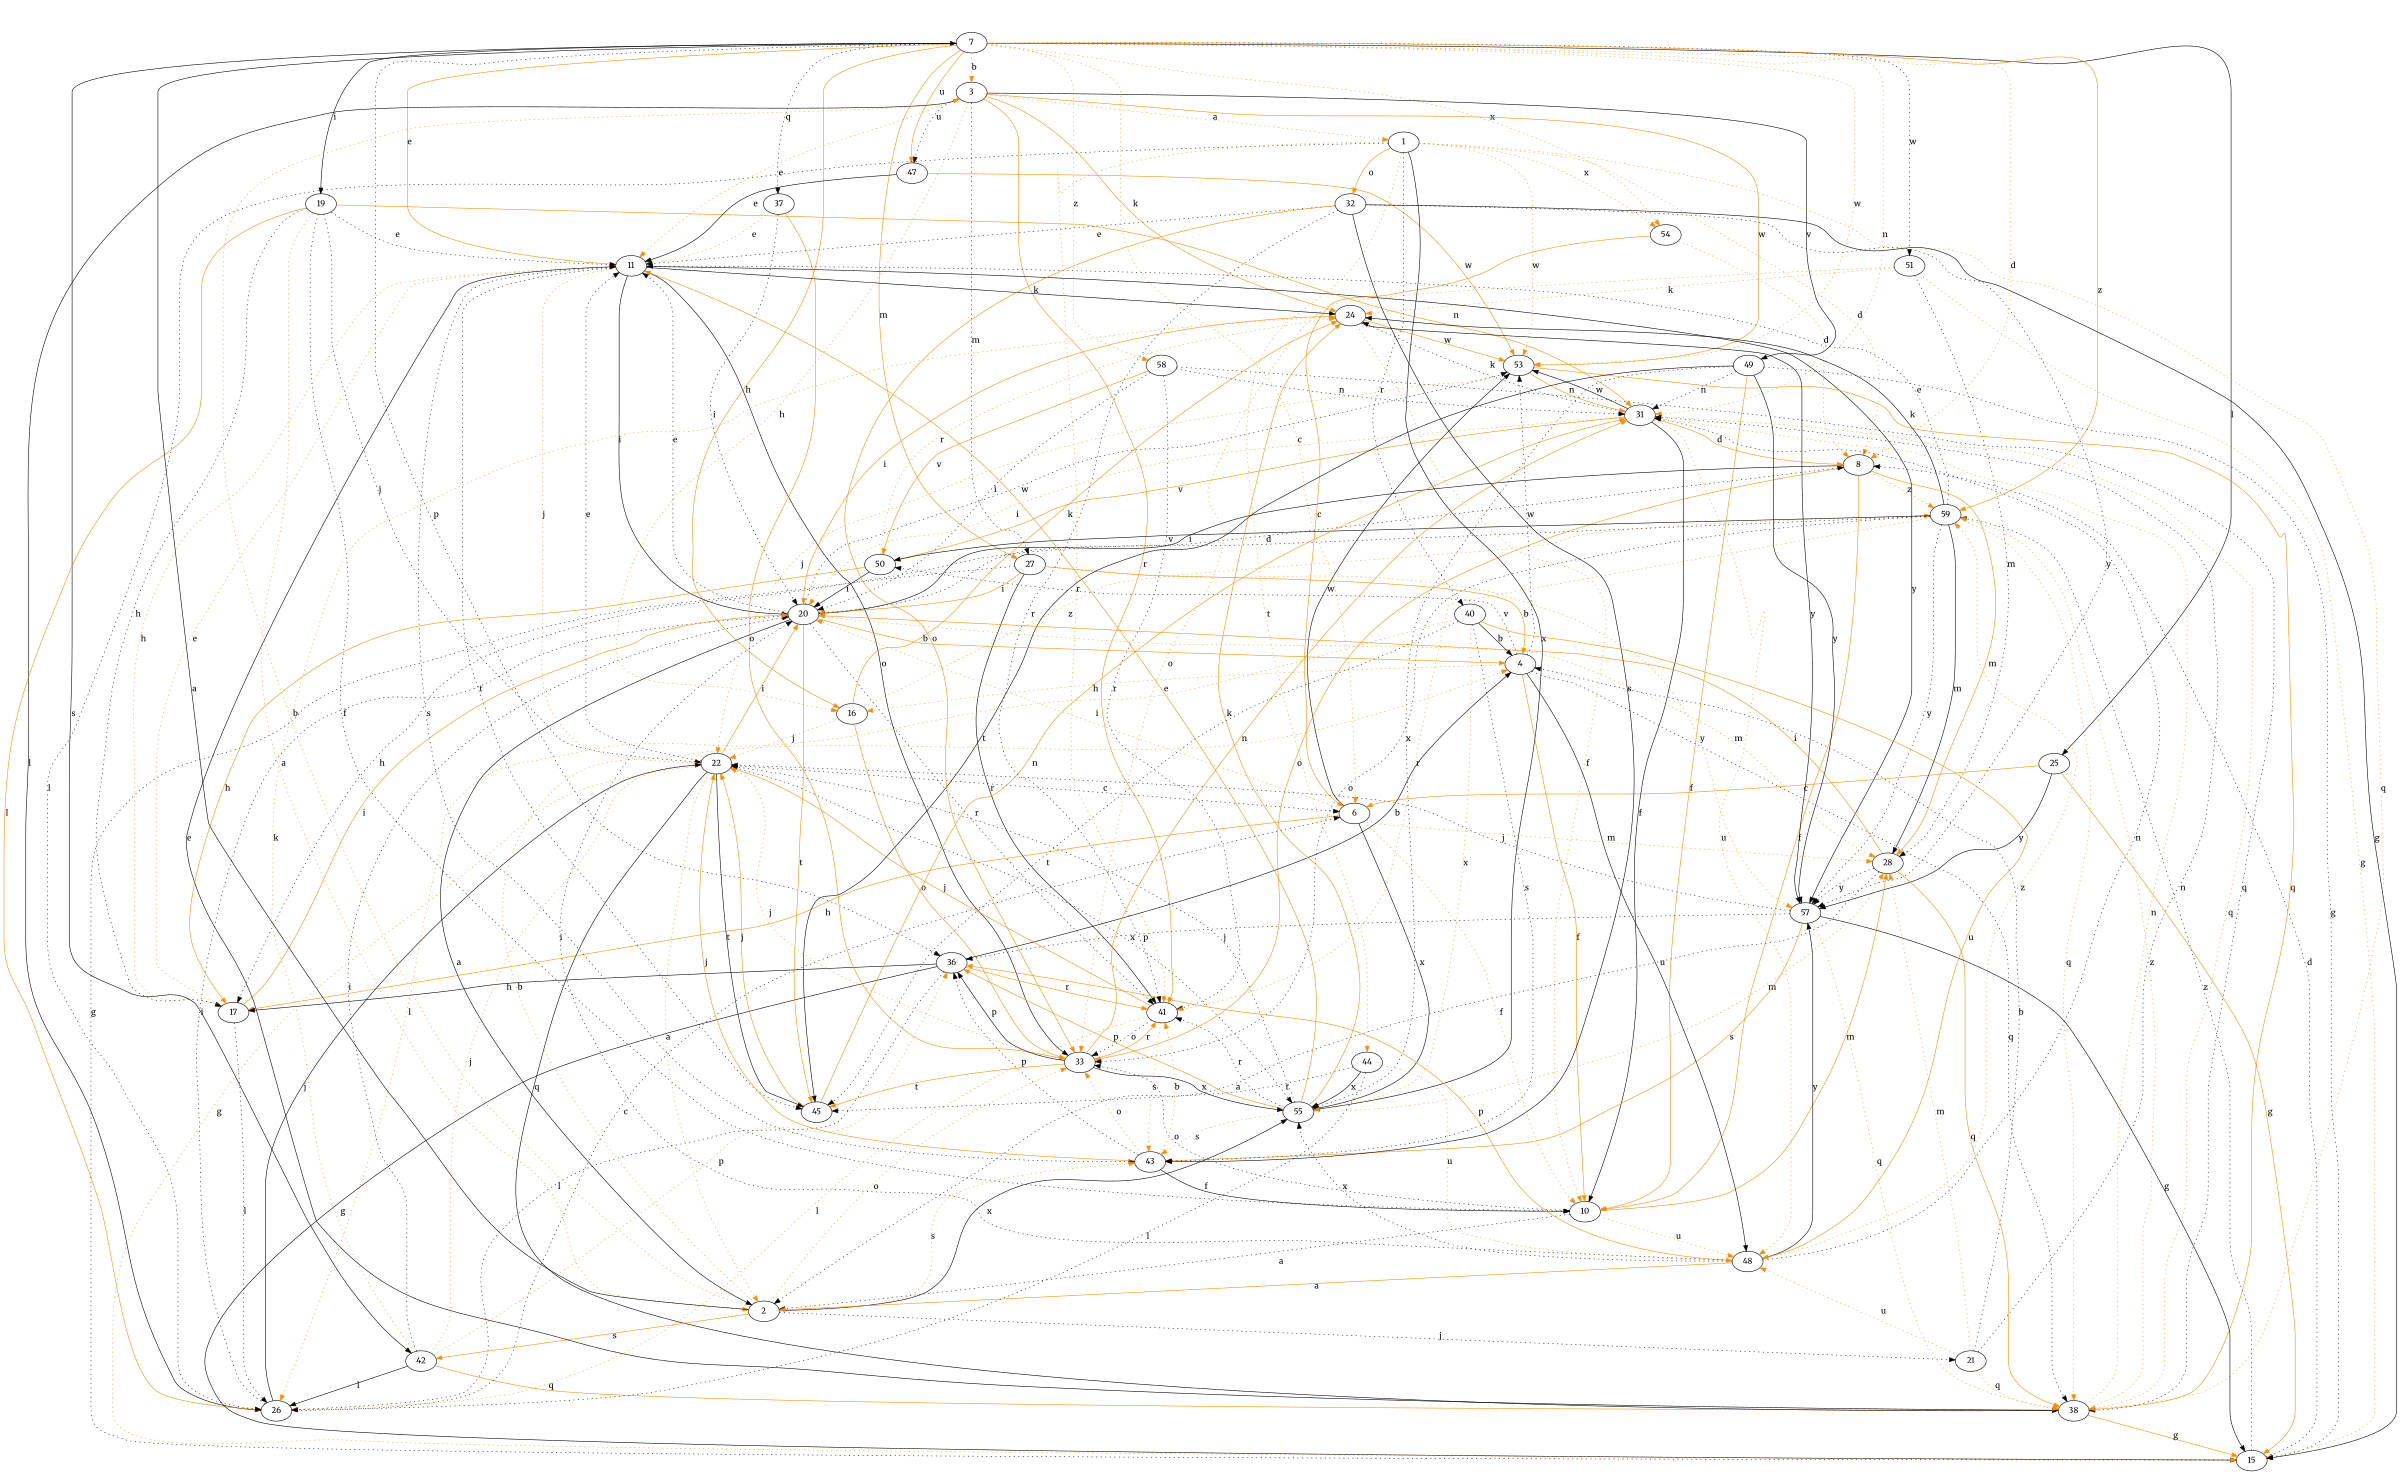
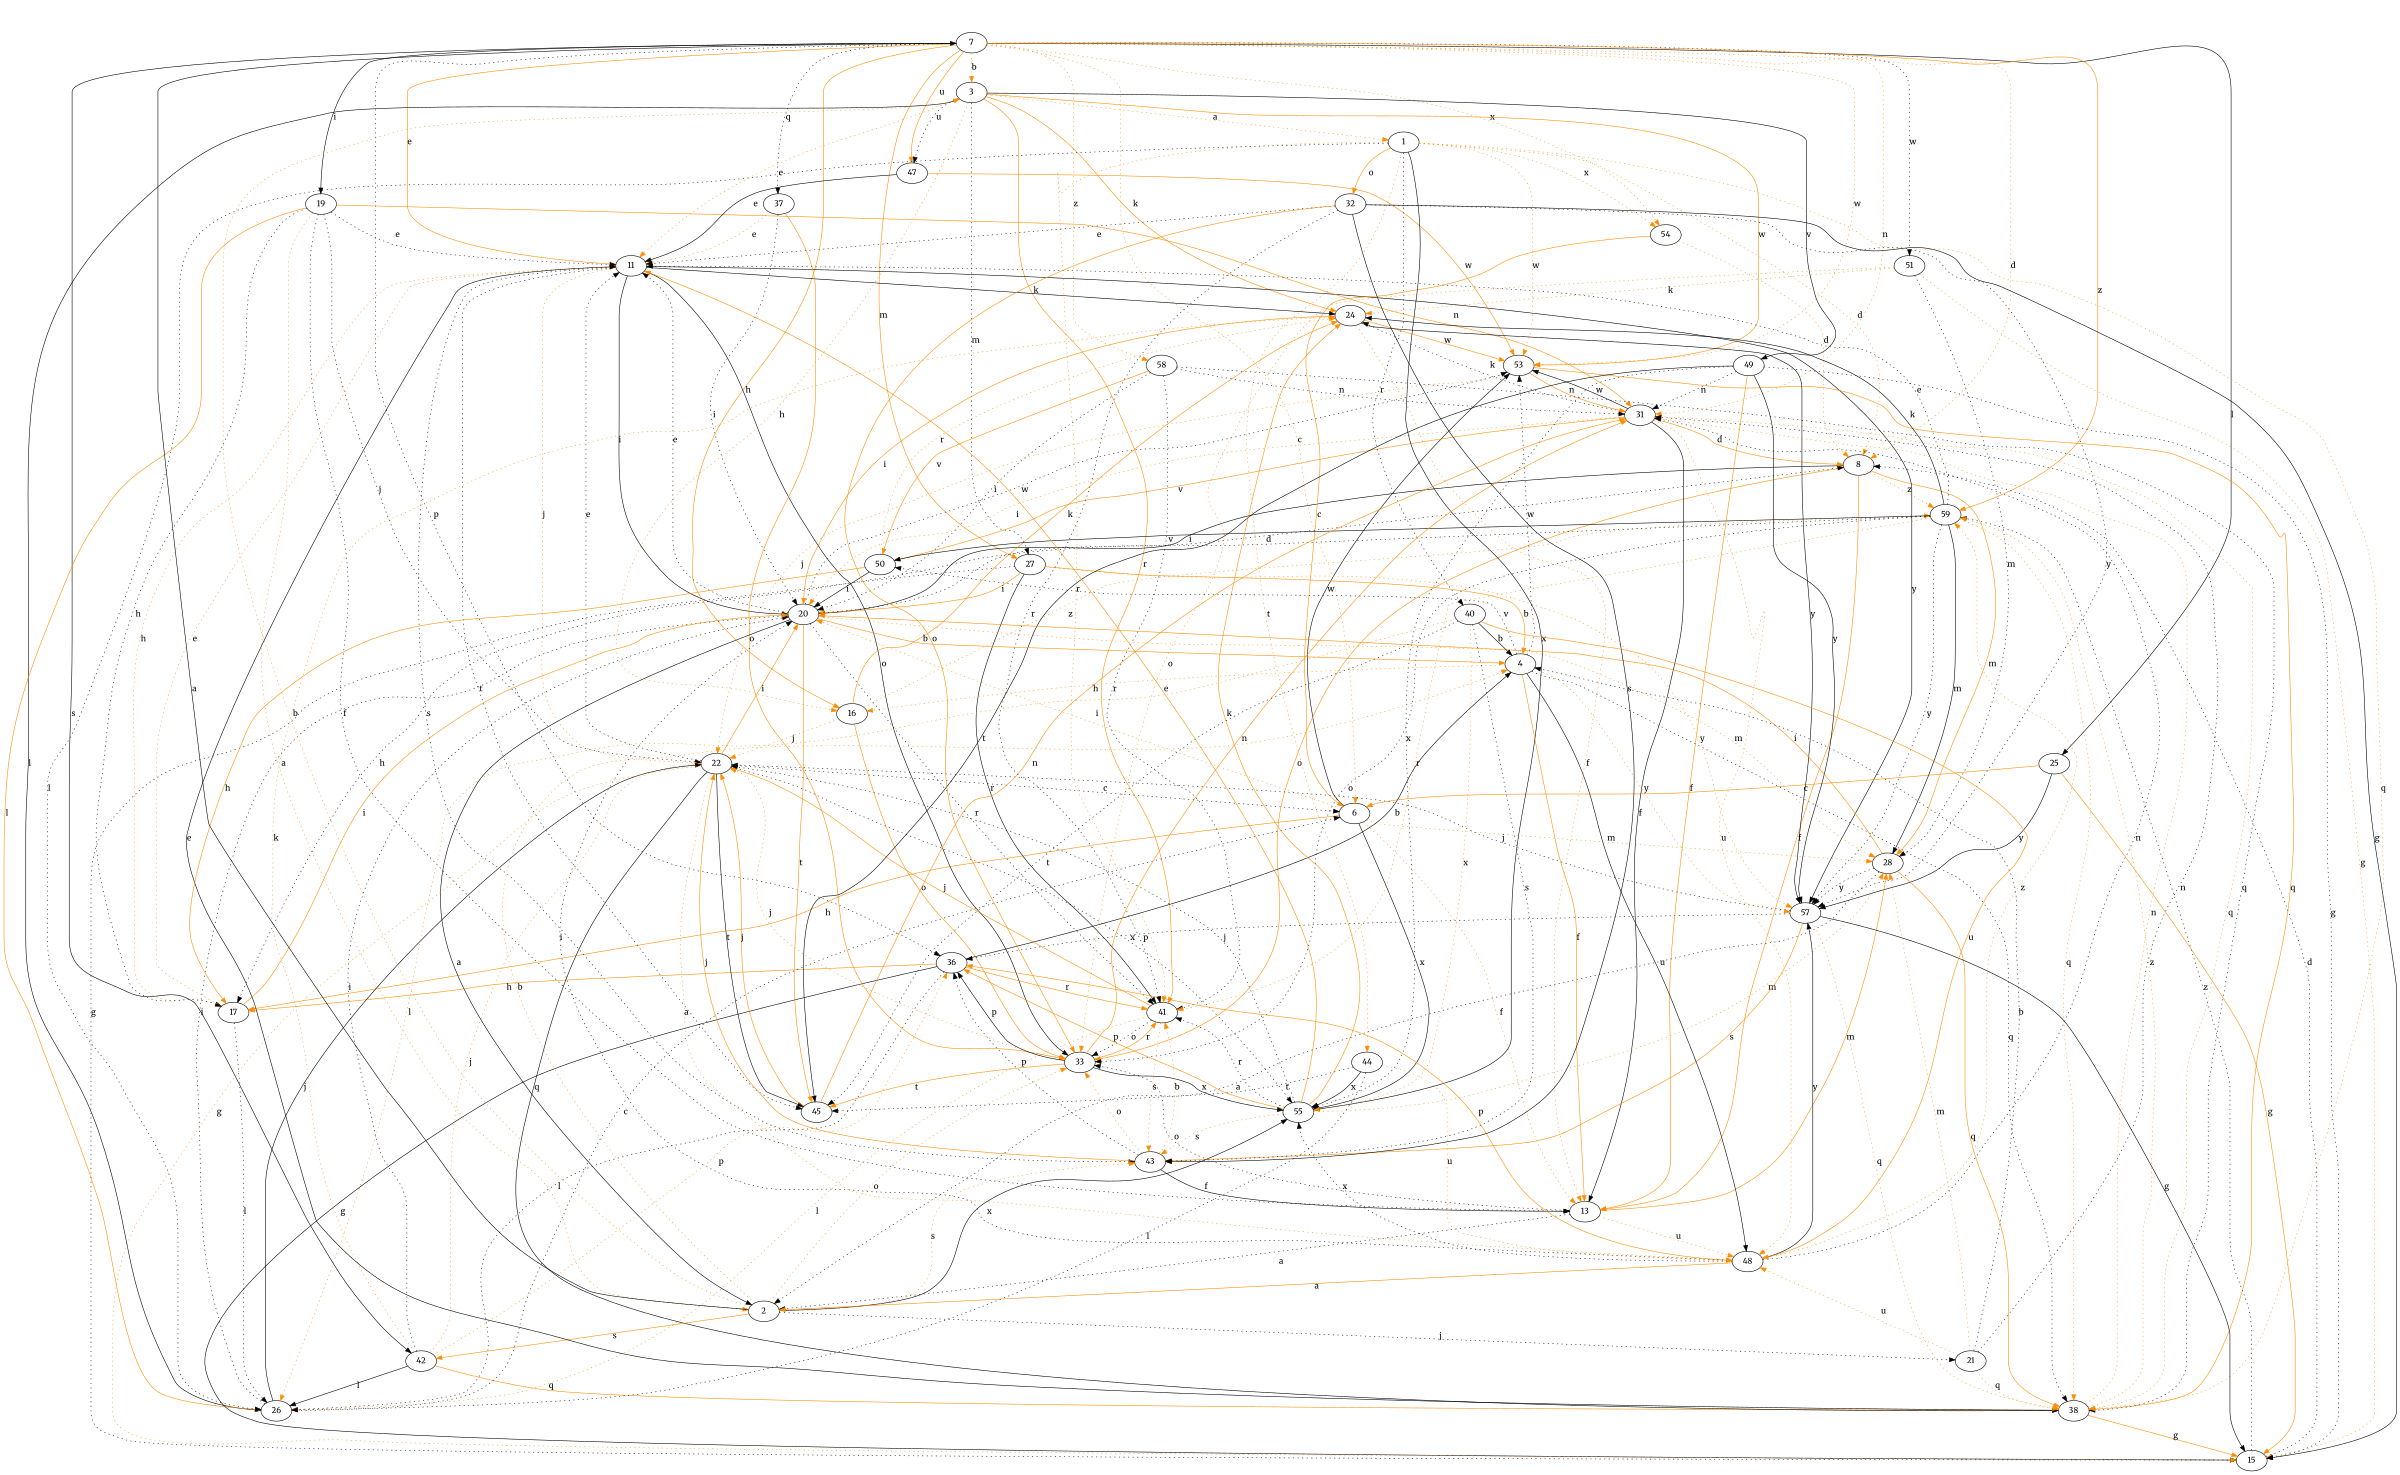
edge "4" -> "57": added, label "y"
edge "36" -> "17": color black -> darkorange
edge "22" -> "2": now "22" -> "48"
node "10": label "10" -> "13"
